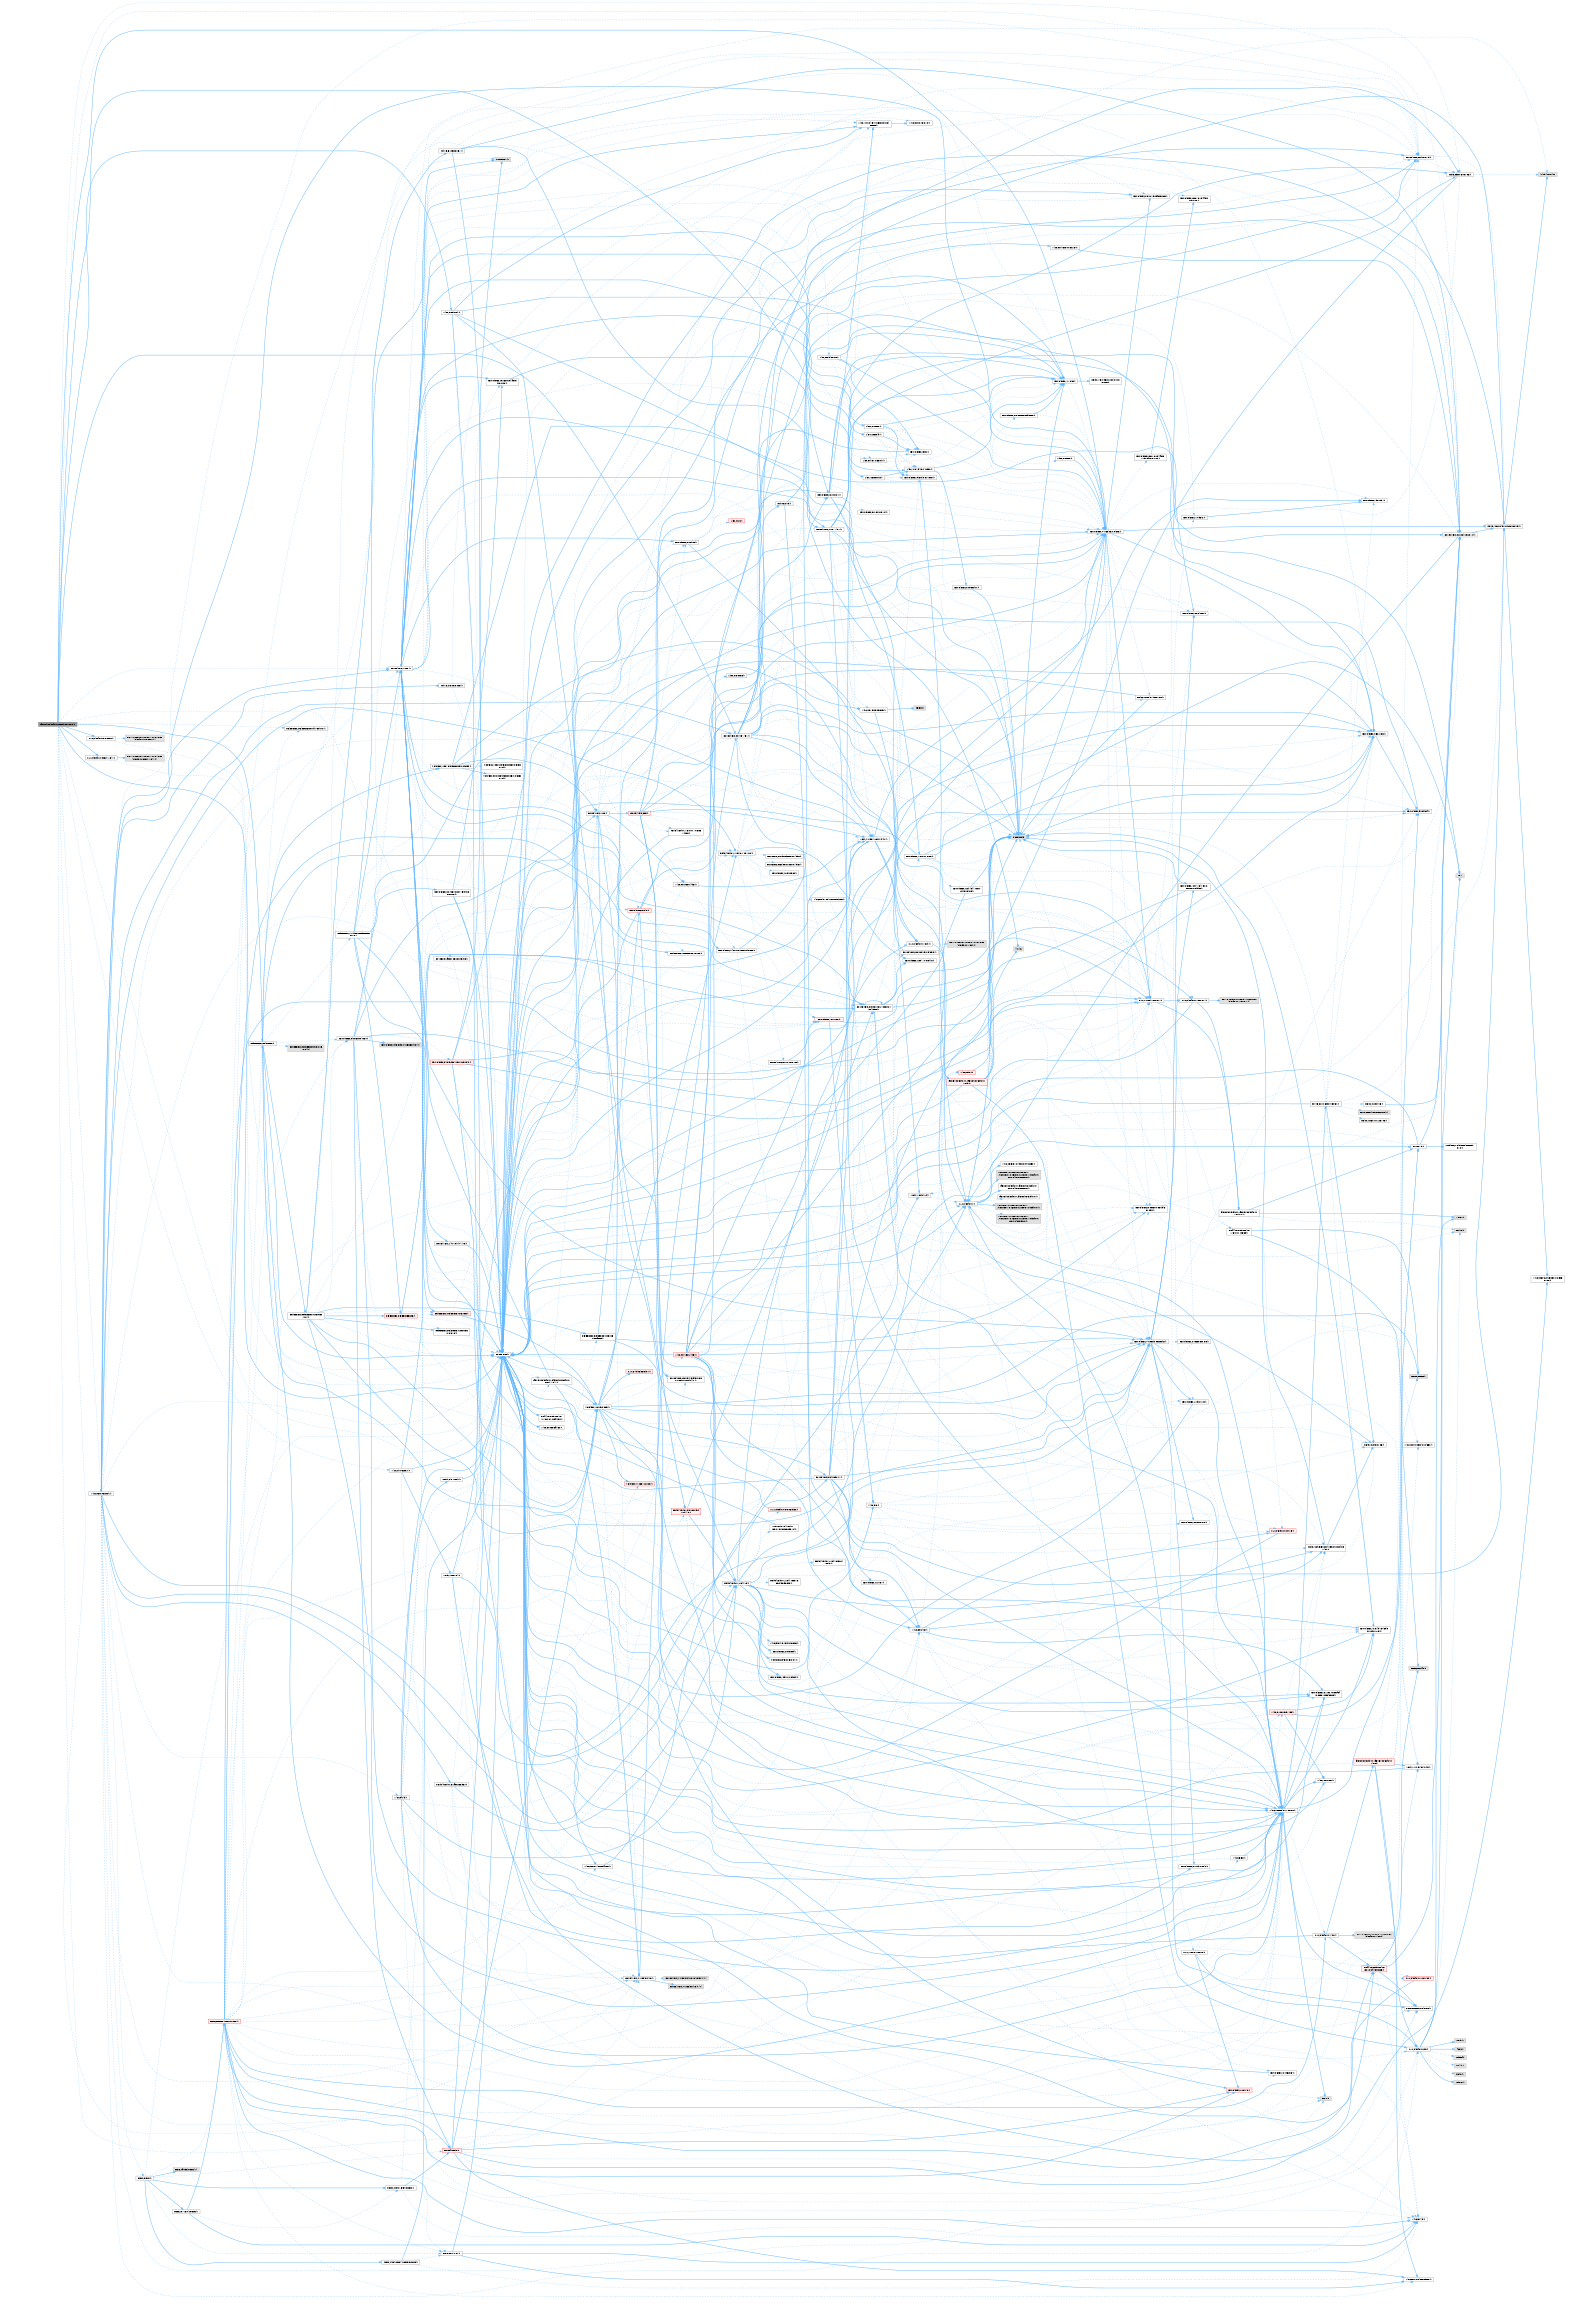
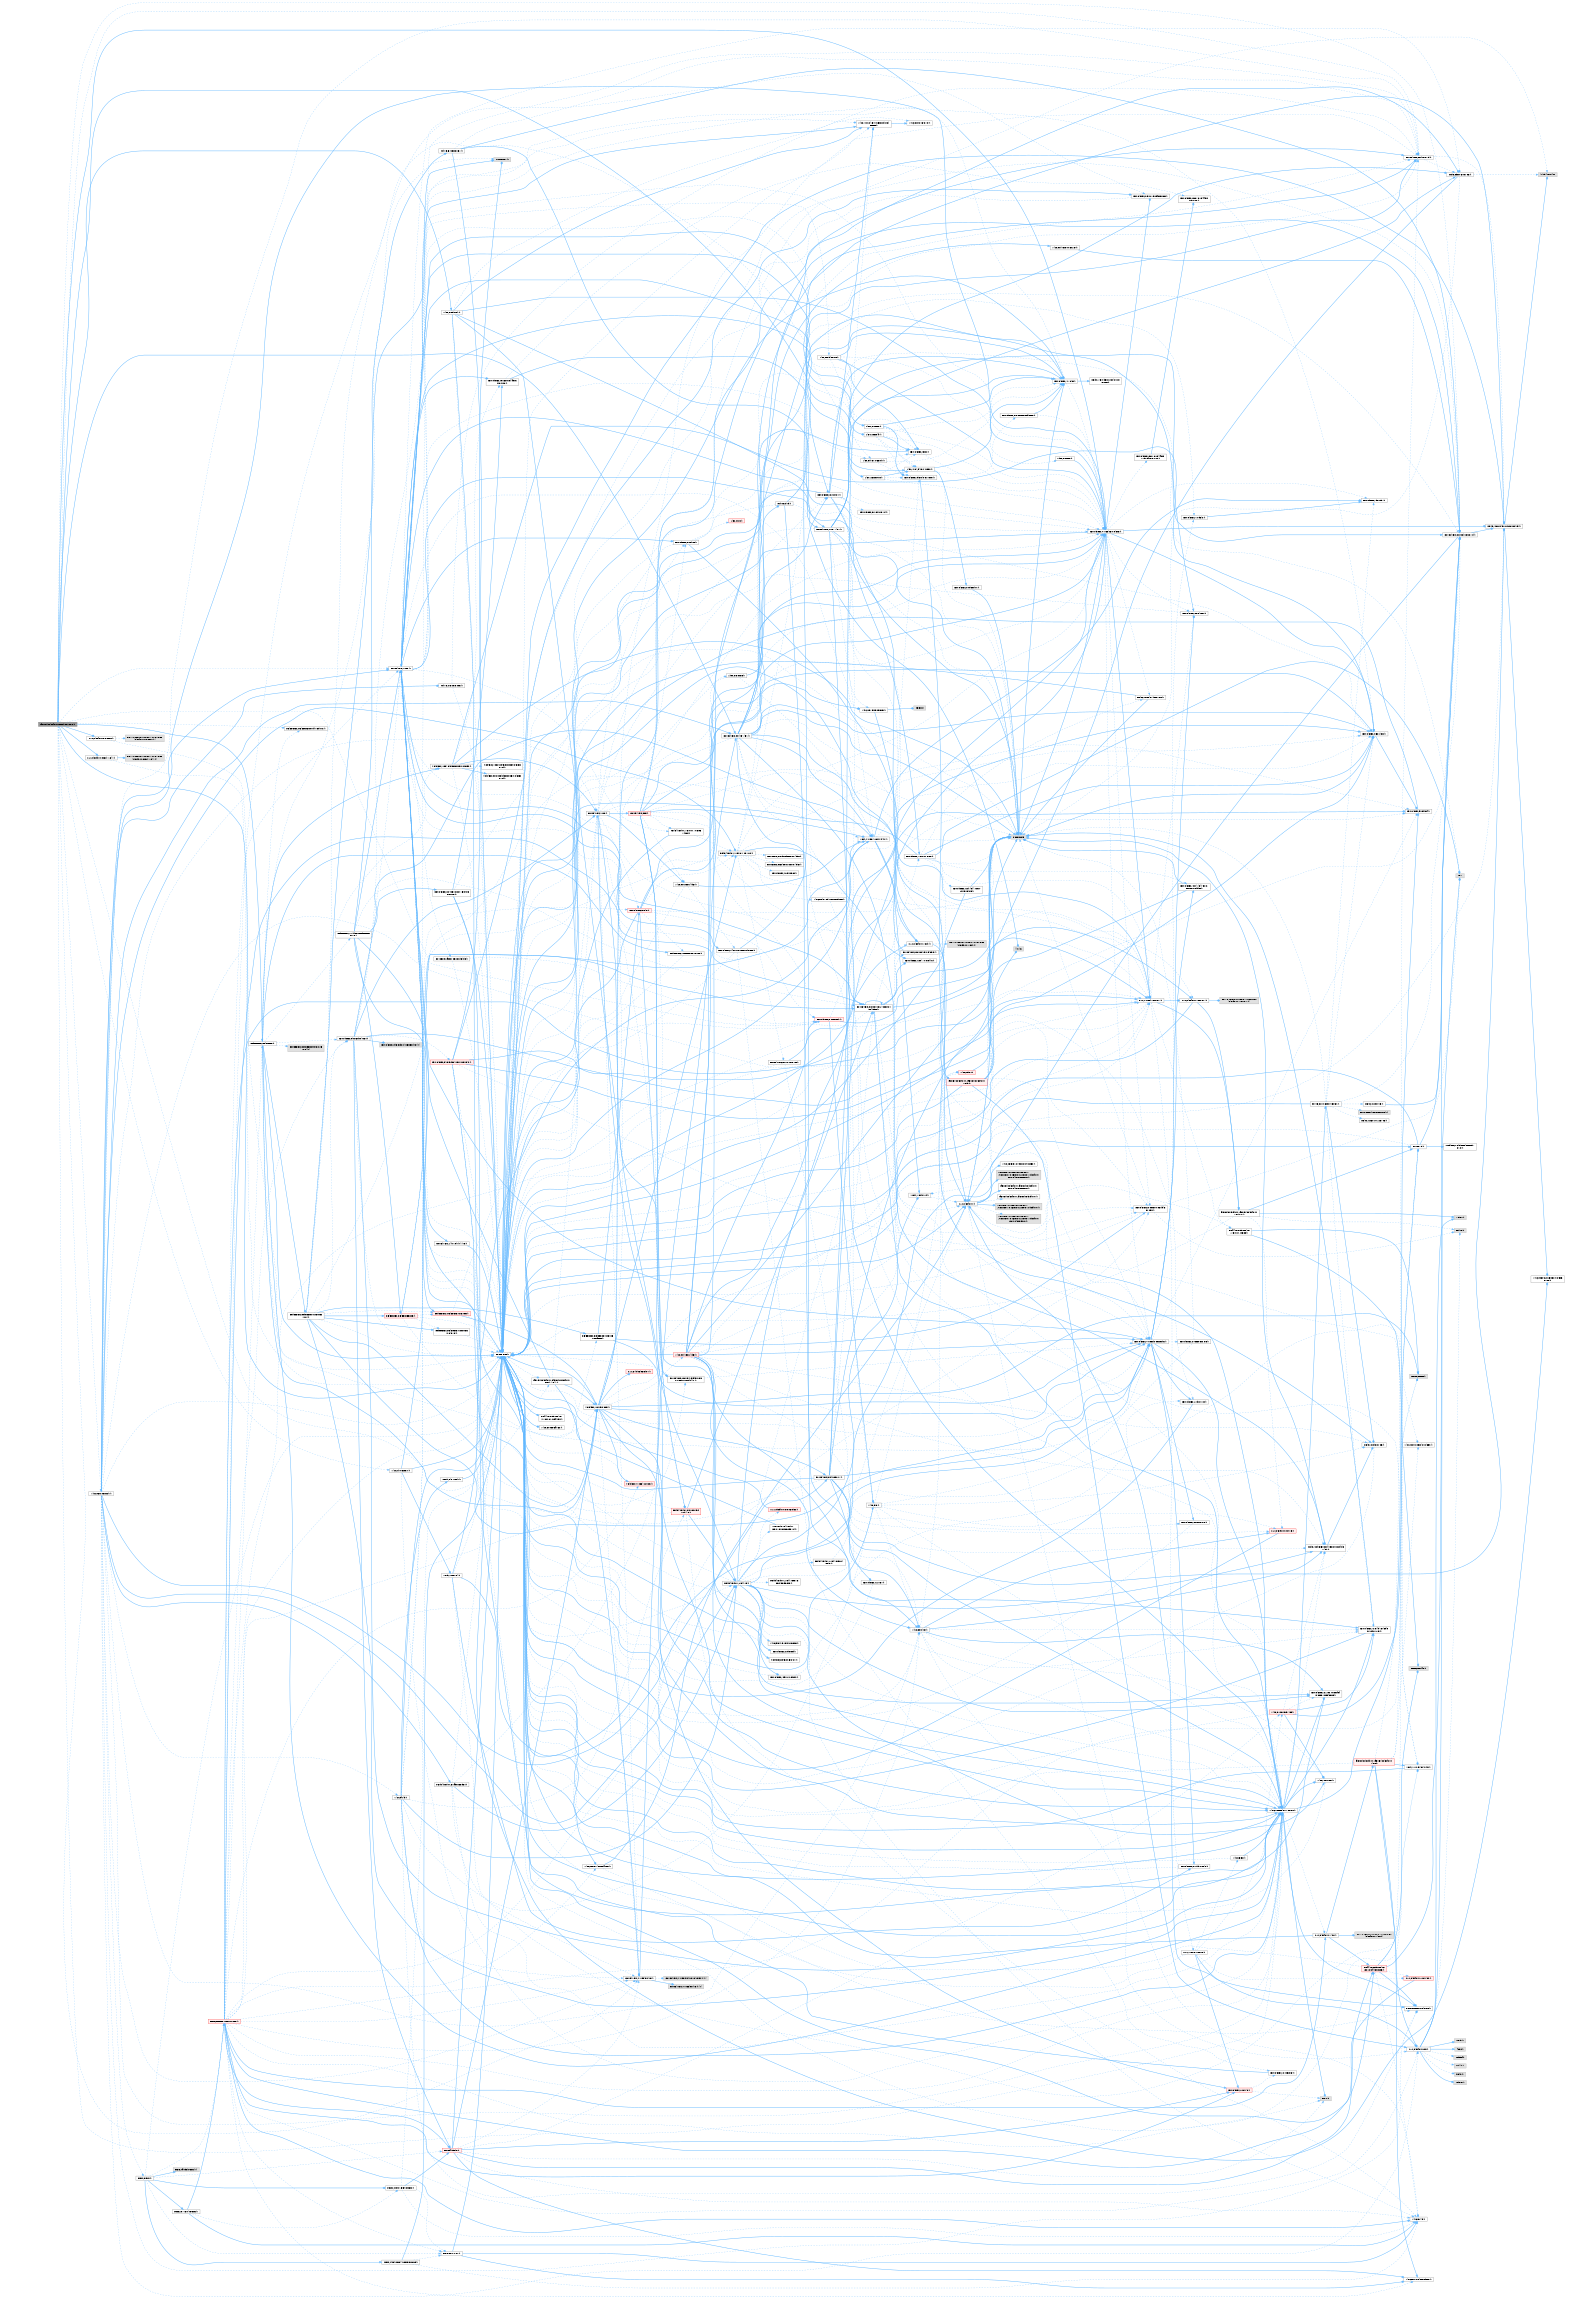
edge "Templates/Function.h" -> "new": style bold -> dashed
node "Templates/VarArgs.h": label "Templates/VarArgs.h" -> "Templates/TypeHash.h"
edge "Containers/StringView.h" -> "Traits/IsCharEncodingCompatible With.h": added
